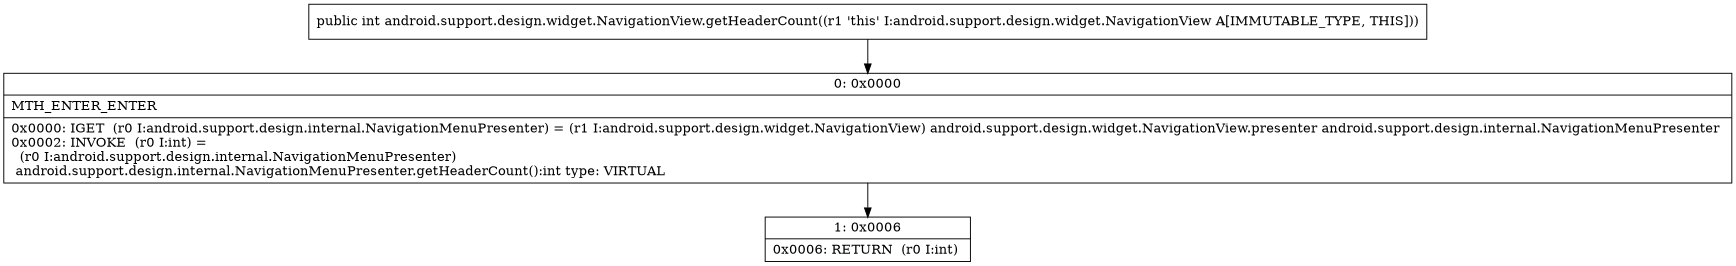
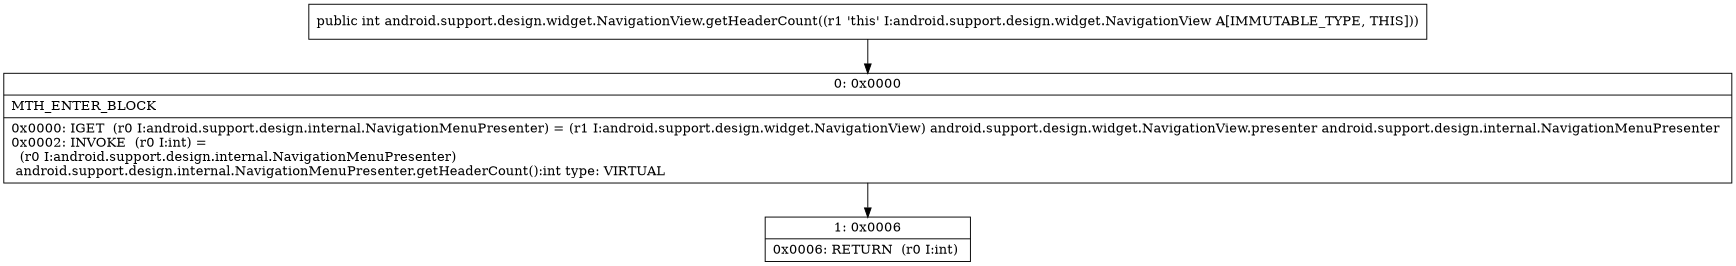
node "0: 0x0000": text "MTH_ENTER_ENTER" -> "MTH_ENTER_BLOCK"
